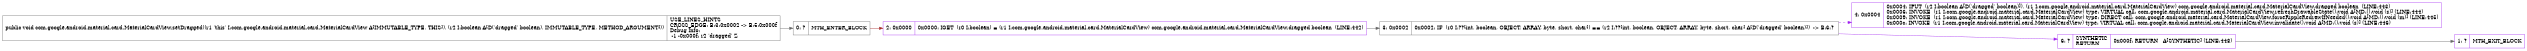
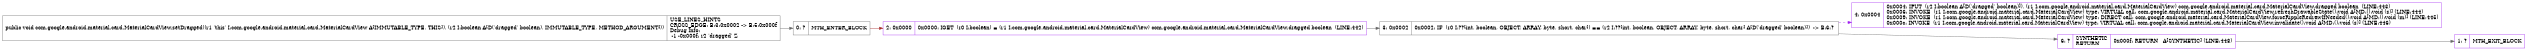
edge "3: 0x0002" -> "6: ?": color purple -> gray40
